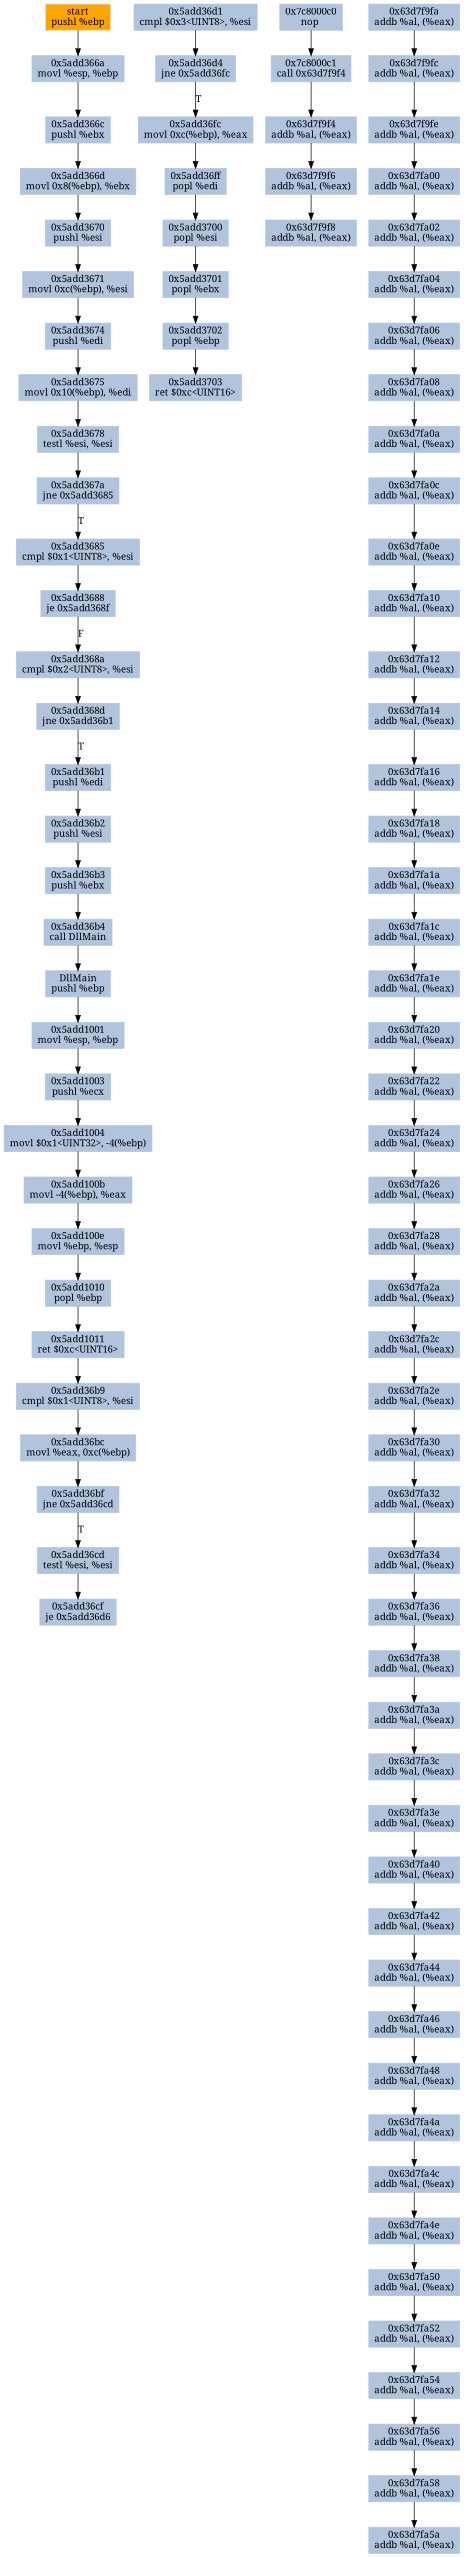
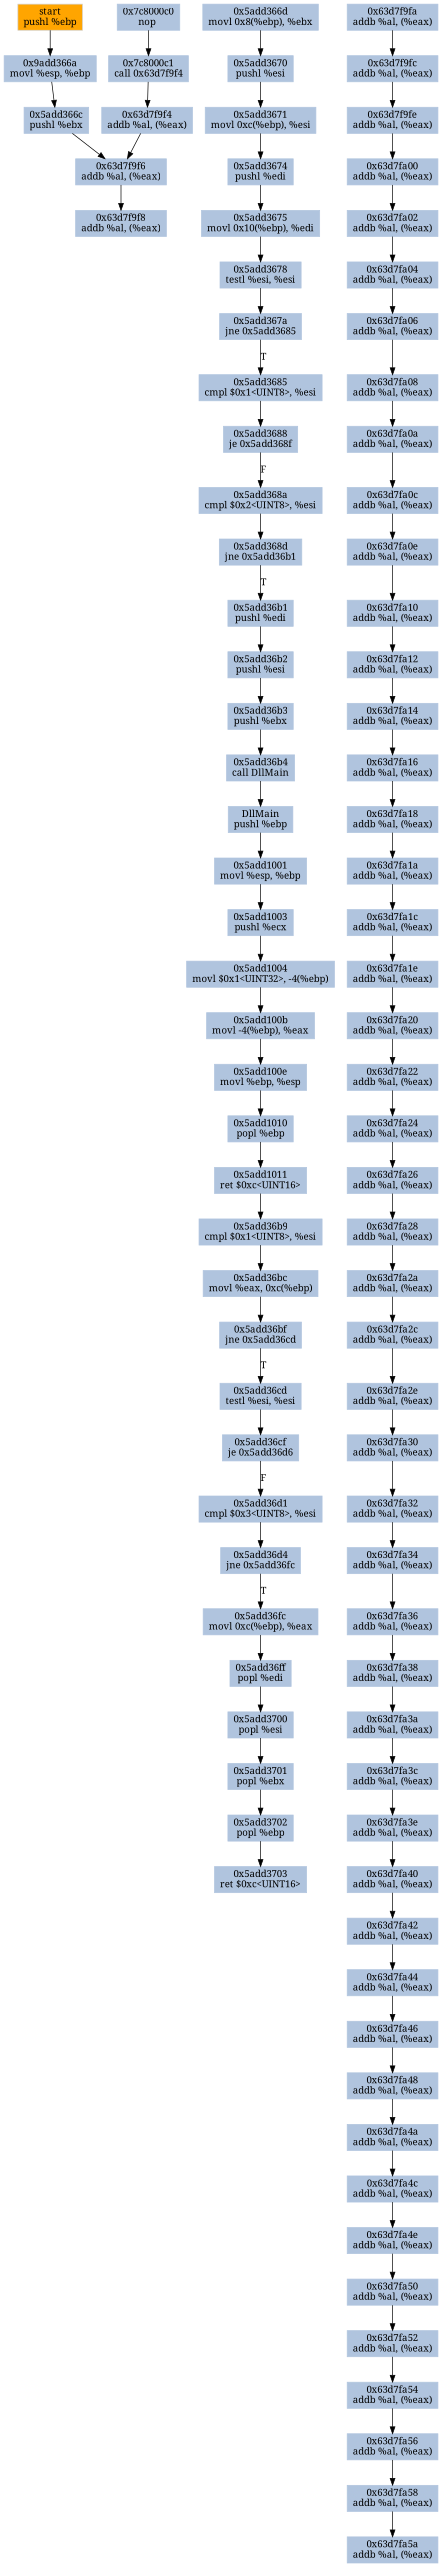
node "0x5add366a movl %esp, %ebp": label "0x5add366a movl %esp, %ebp" -> "0x9add366a movl %esp, %ebp"
edge "0x5add366c pushl %ebx" -> "0x5add366d movl 0x8(%ebp), %ebx": now "0x5add366c pushl %ebx" -> "0x63d7f9f6 addb %al, (%eax)"
edge "0x5add36cf je 0x5add36d6" -> "0x5add36d1 cmpl $0x3<UINT8>, %esi": added, label "F"
